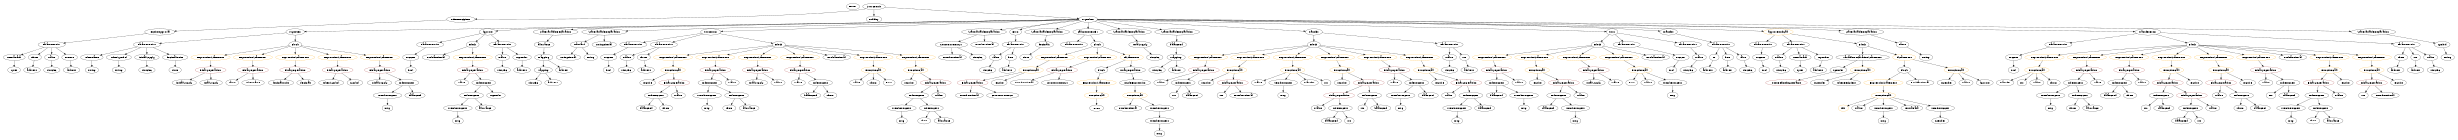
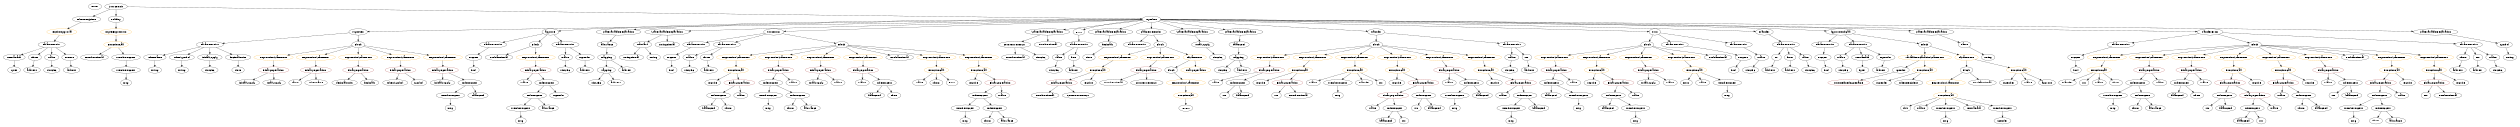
node "receiveApproval": color black -> orange
node "approveAndCall": color orange -> black
node "VariableDeclarationStatement": color black -> orange
node "UnaryOperation": color black -> orange
edge "UnaryOperation" -> "TupleExpression": now "solidity" -> "TupleExpression"
node "TupleExpression": color black -> orange
node "this": color orange -> black
